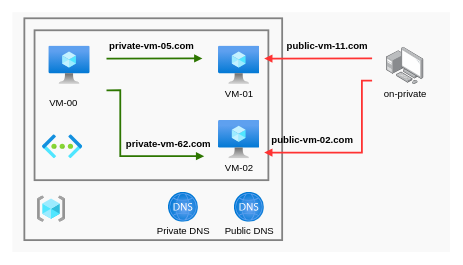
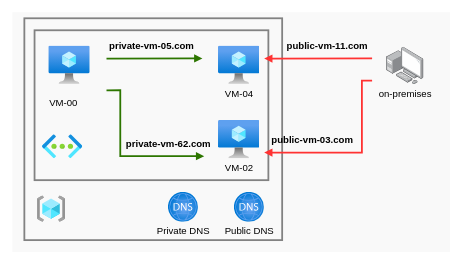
node "VM-01": label "VM-01" -> "VM-04"
node "on-private": label "on-private" -> "on-premises"
node "public-vm-02.com": label "public-vm-02.com" -> "public-vm-03.com"
